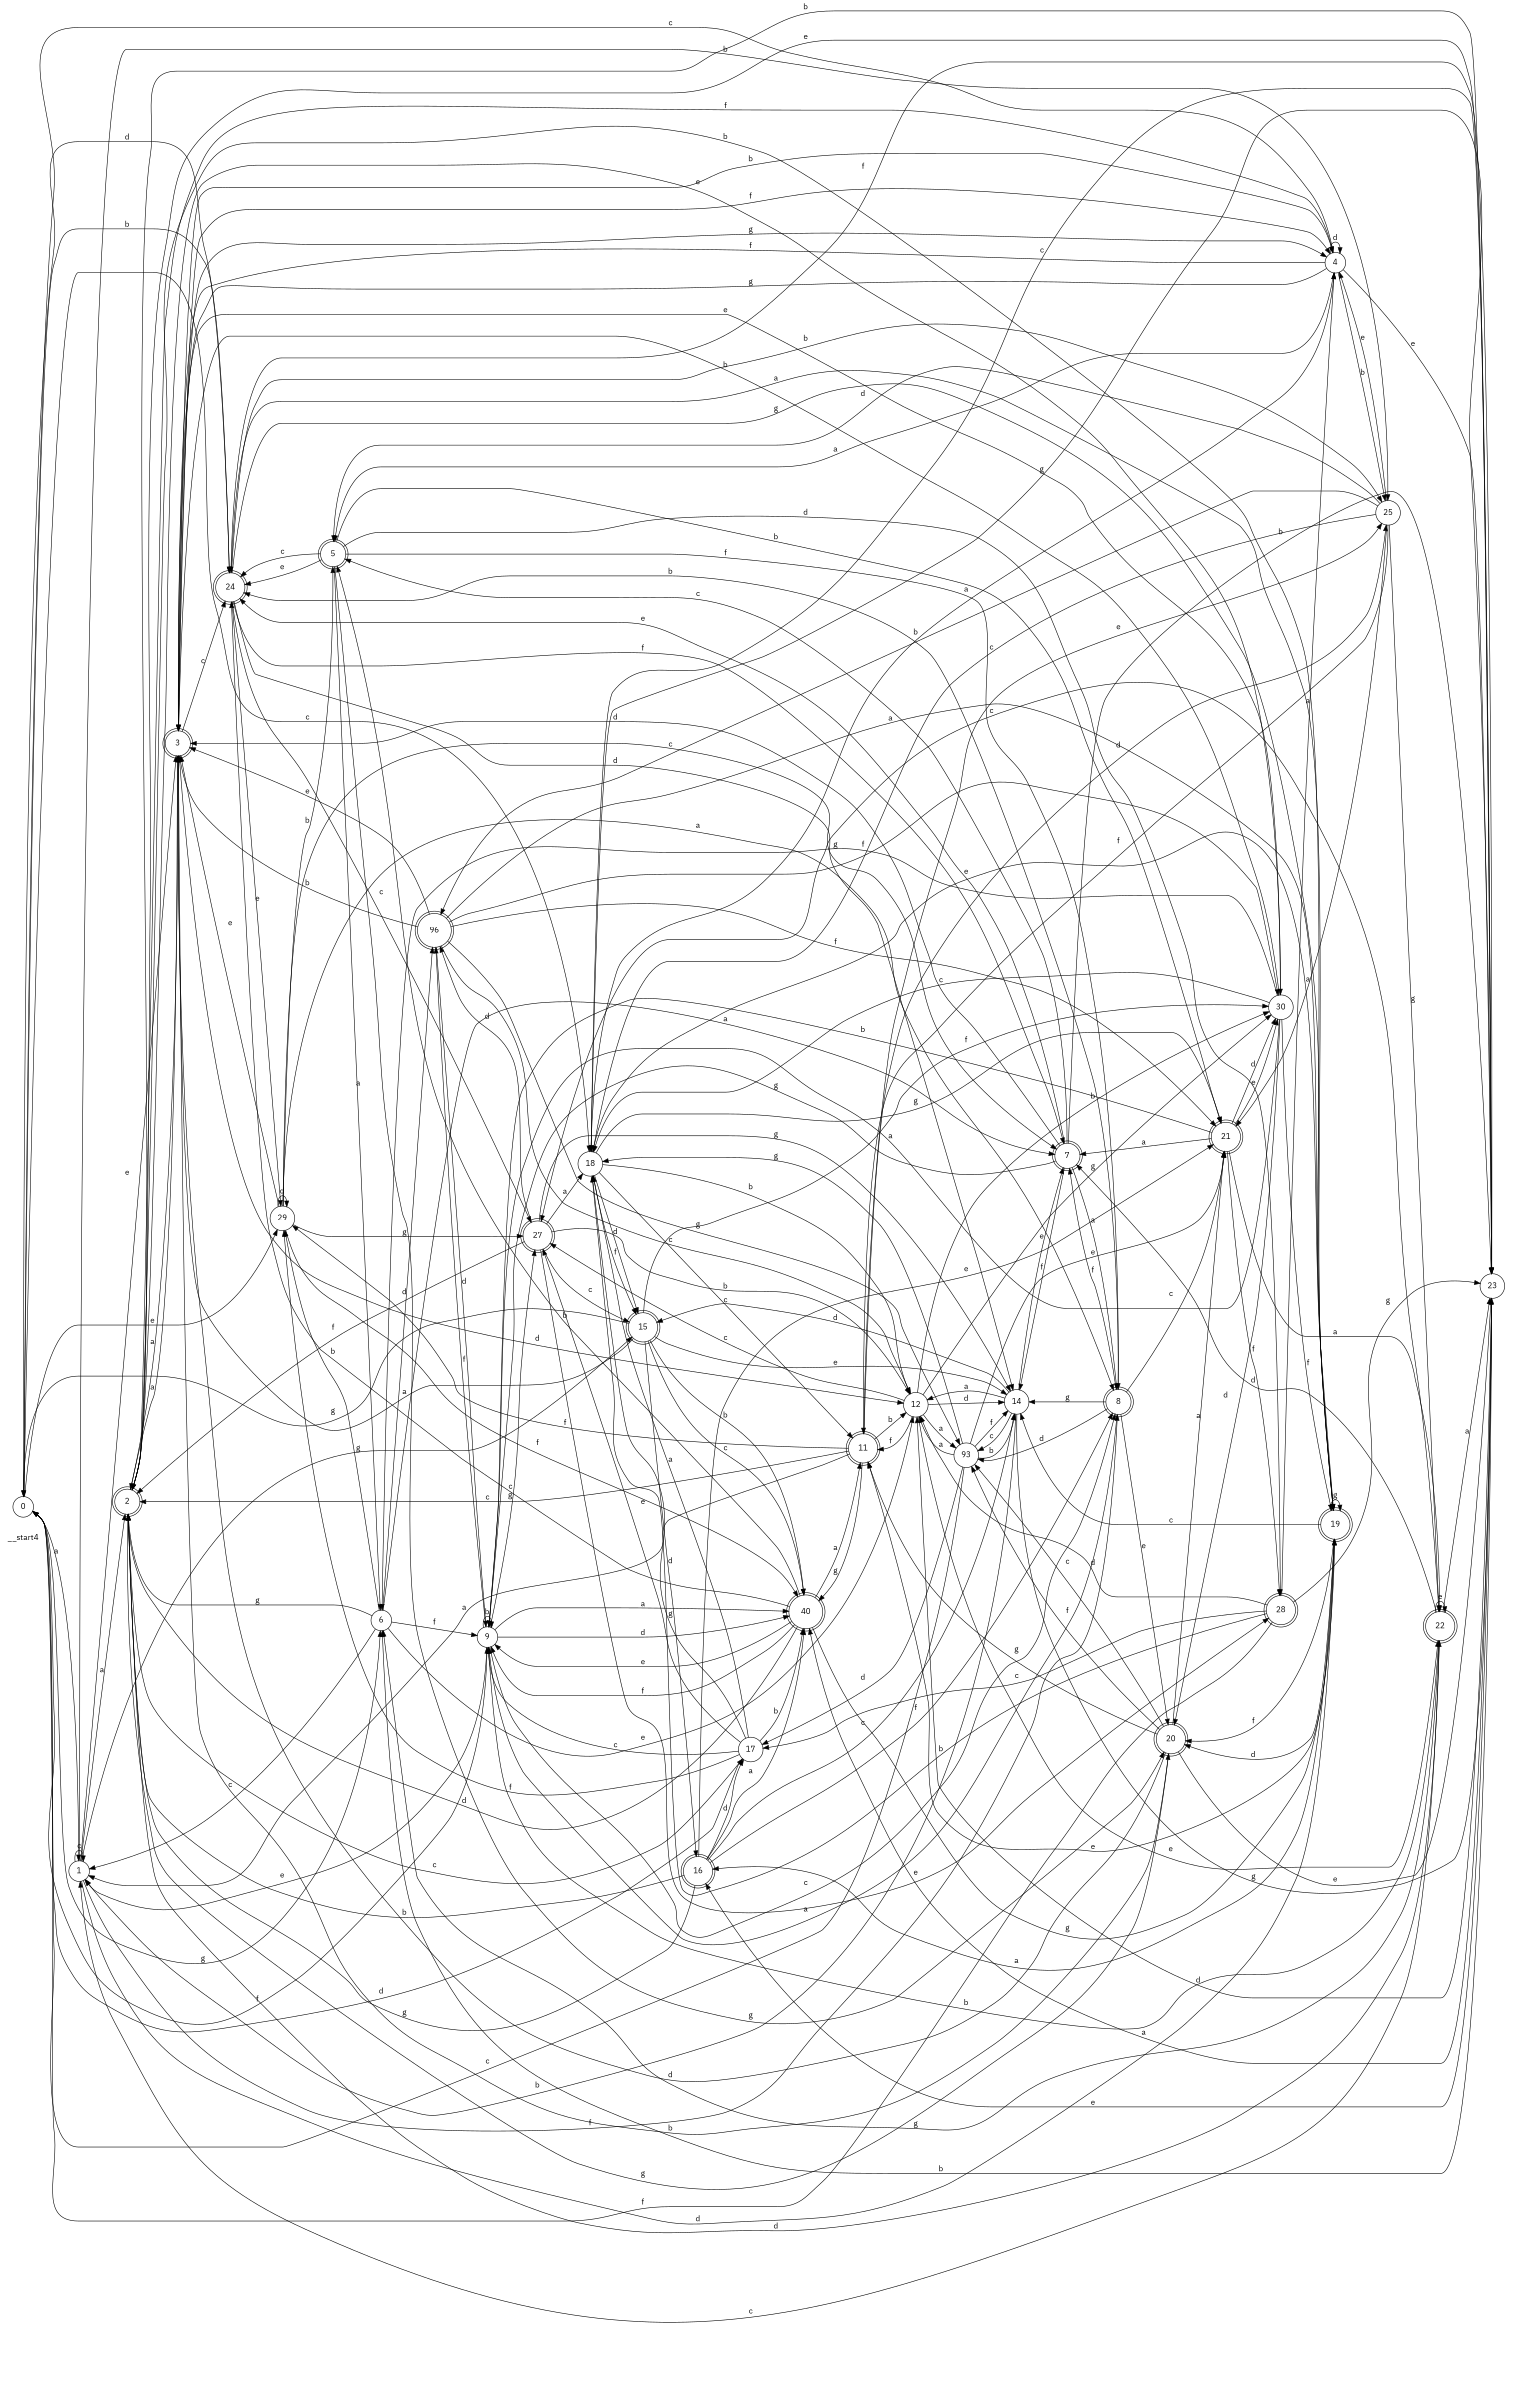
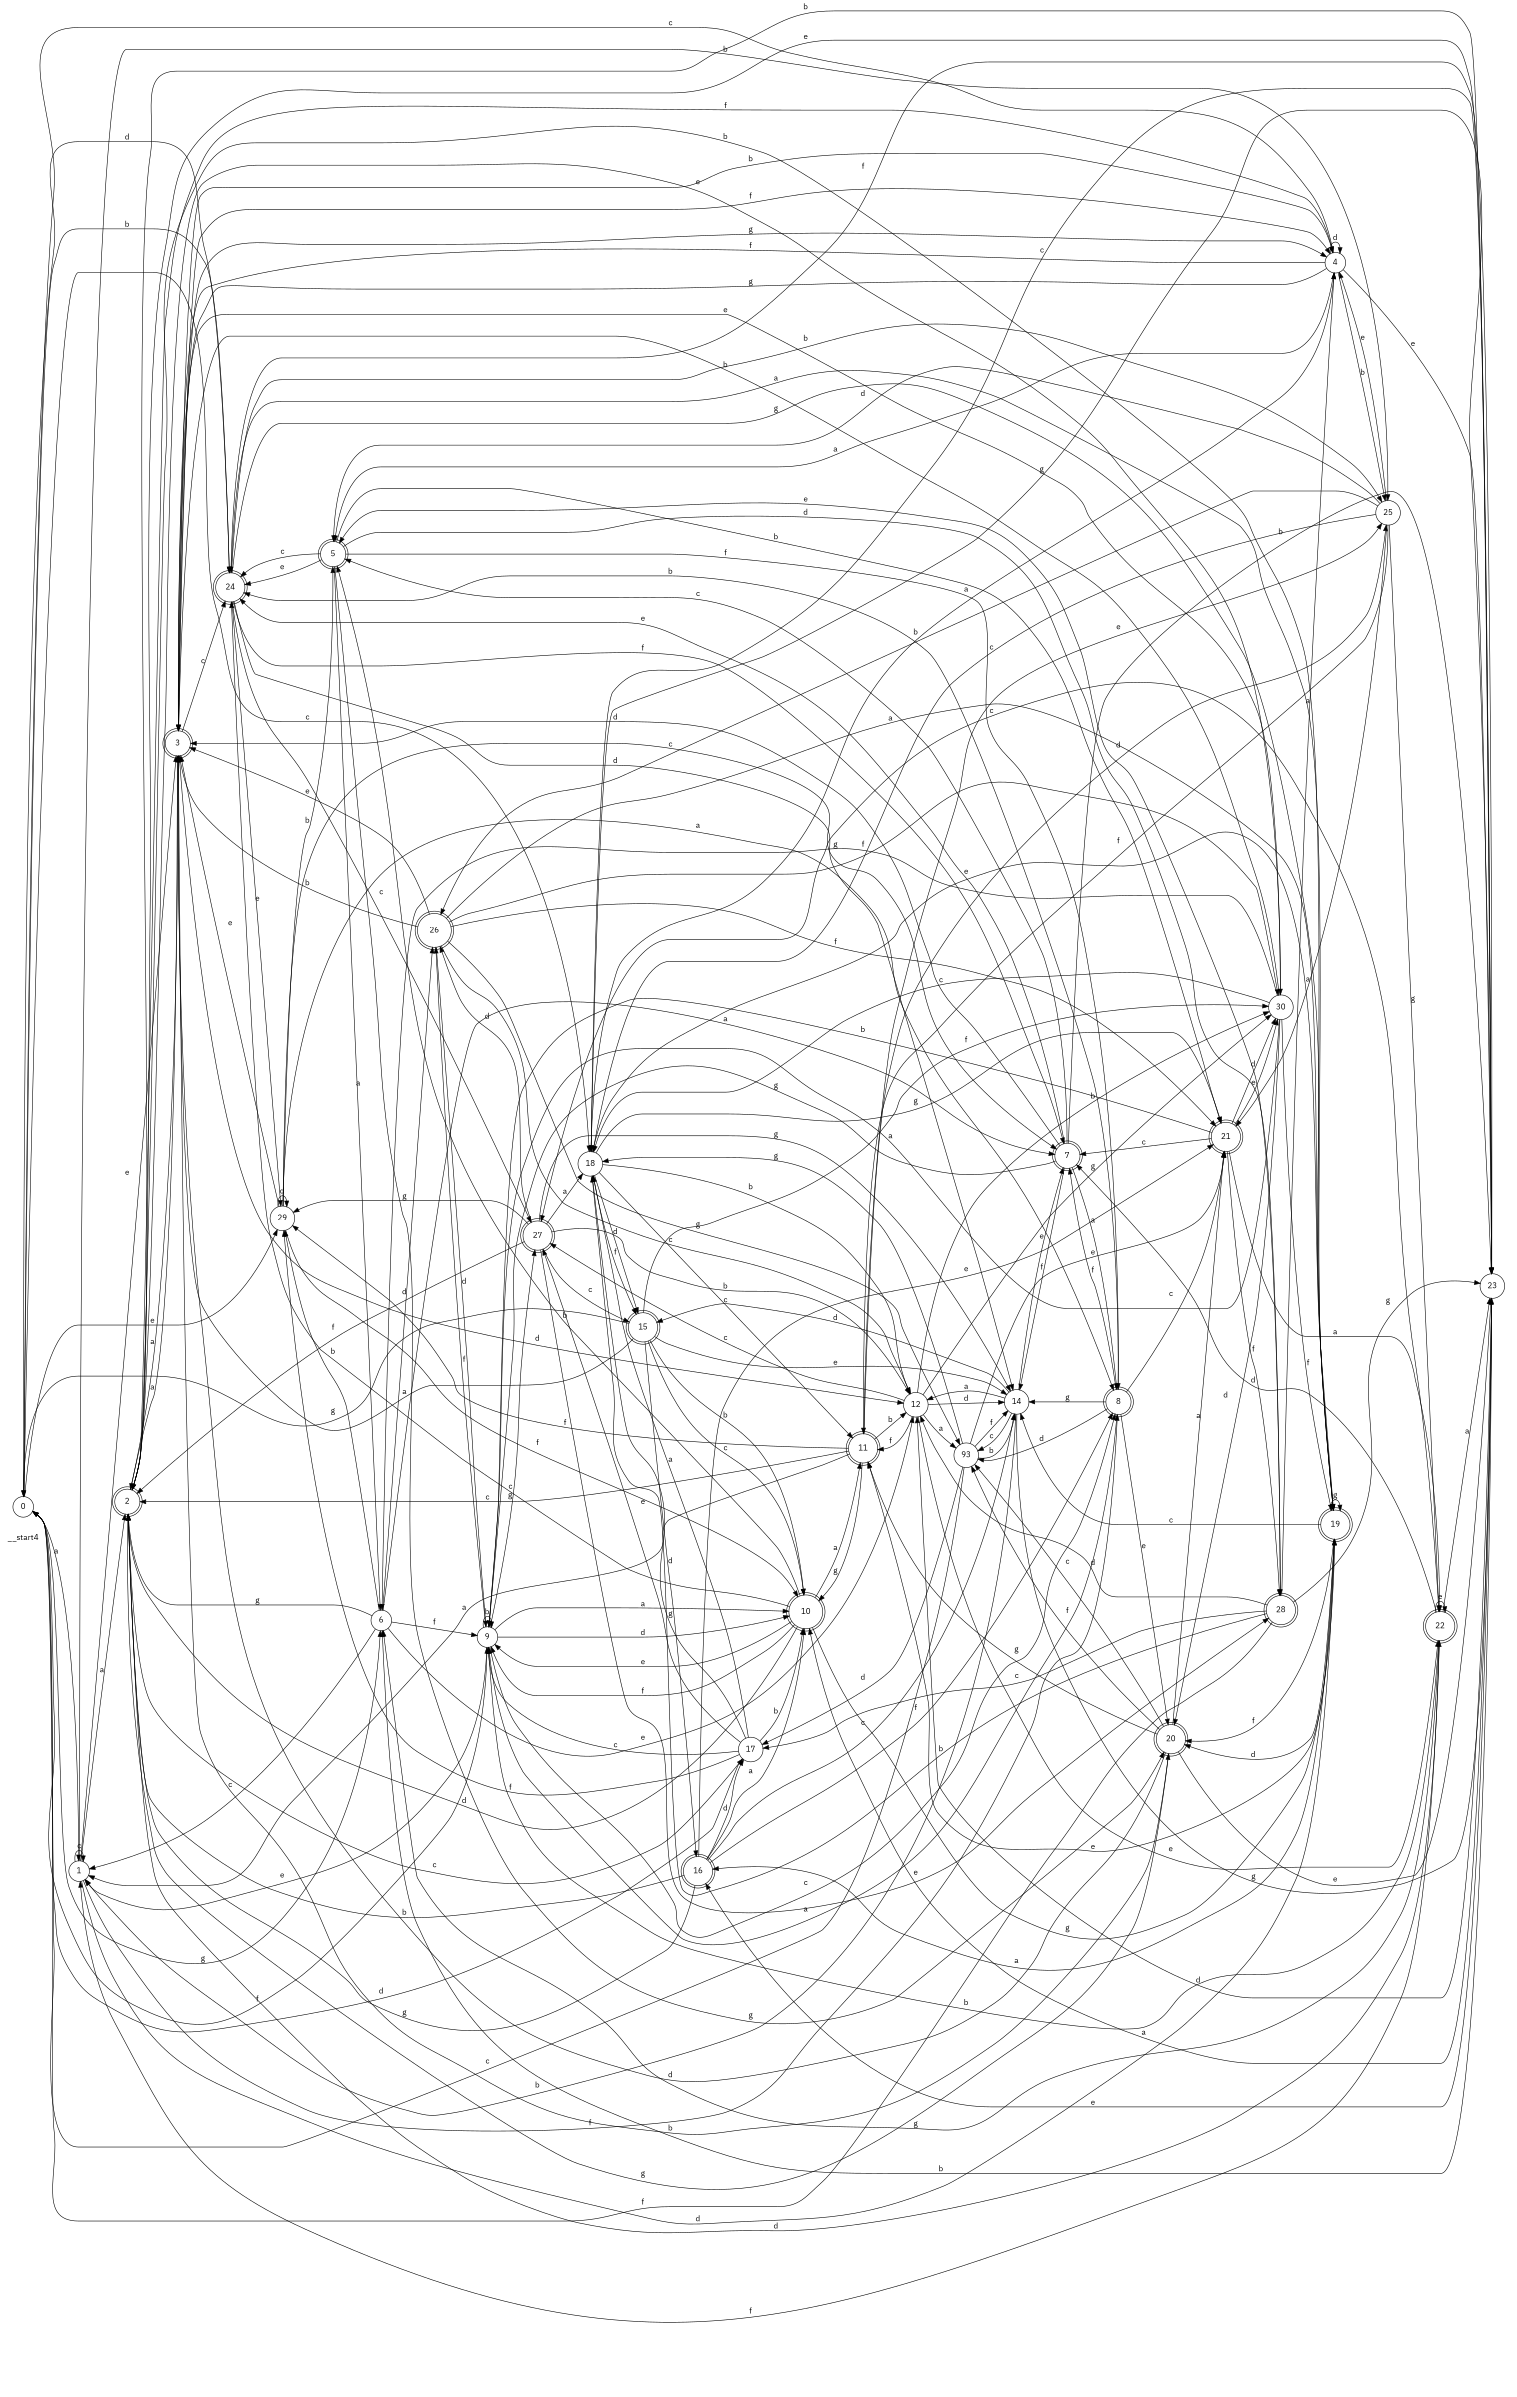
edge "28" -> "5": added, label "e"
node "96": label "96" -> "26"
edge "21" -> "7": label "a" -> "c"
edge "29" -> "27": reversed
edge "93" -> "12": removed, label "a"
edge "1" -> "15": removed, label "g"
node "40": label "40" -> "10"
edge "22" -> "1": label "c" -> "f"
